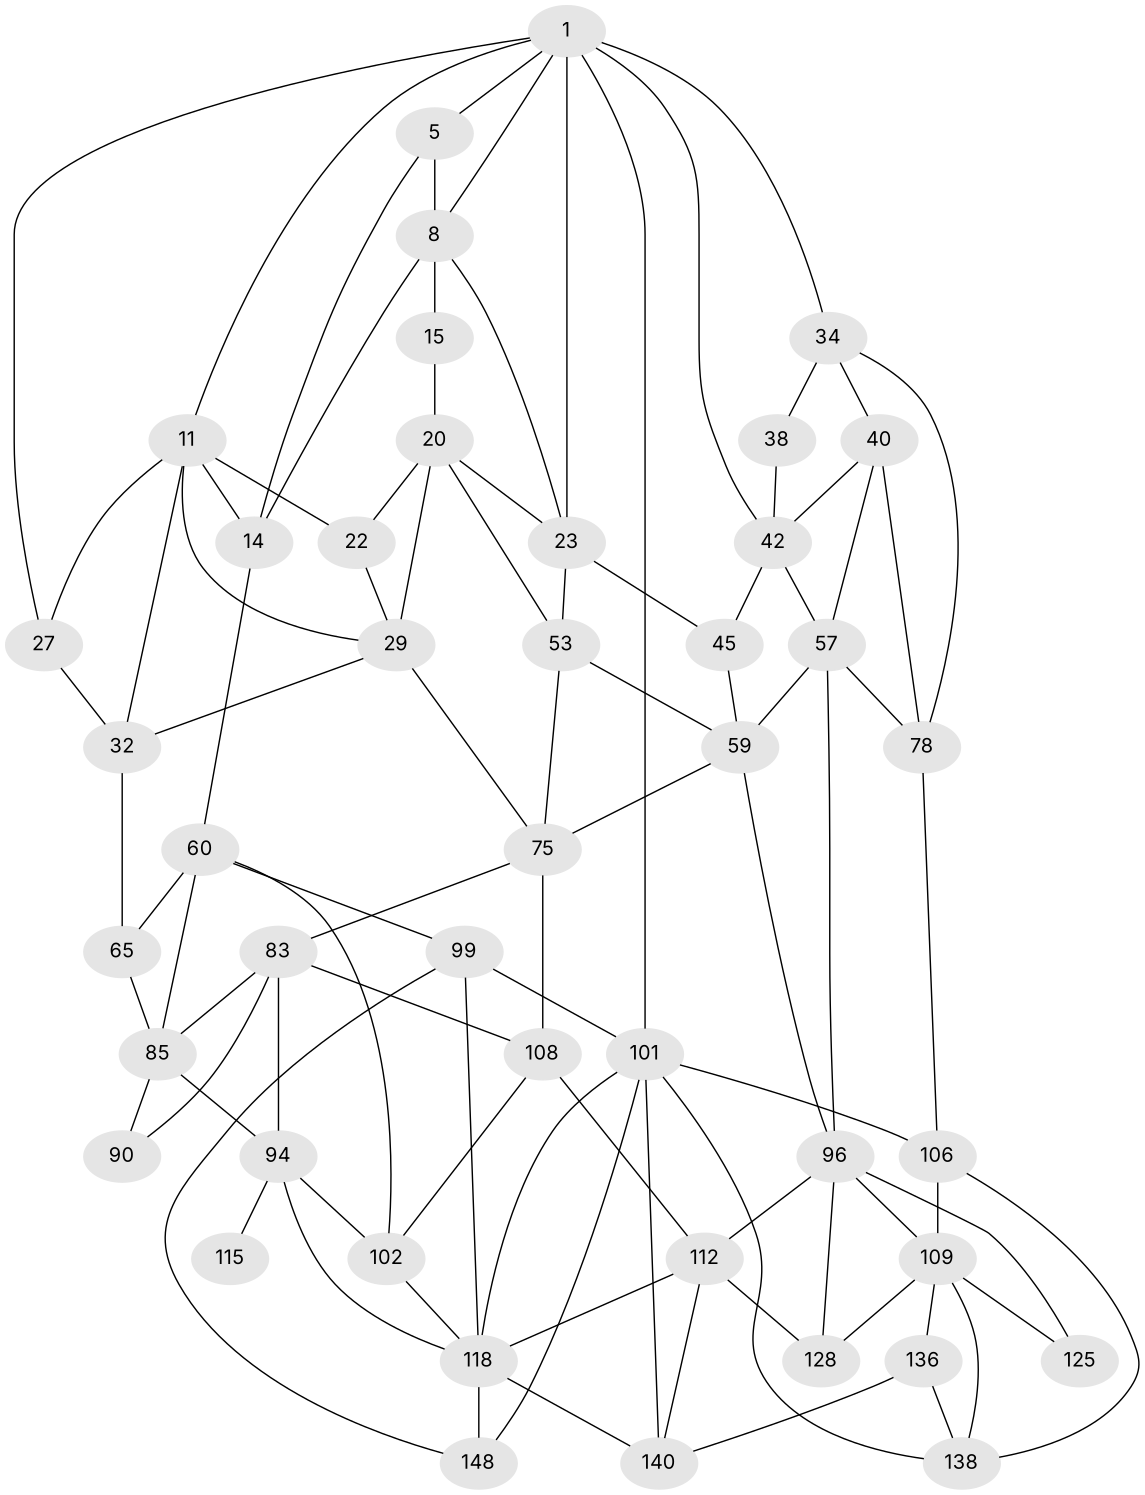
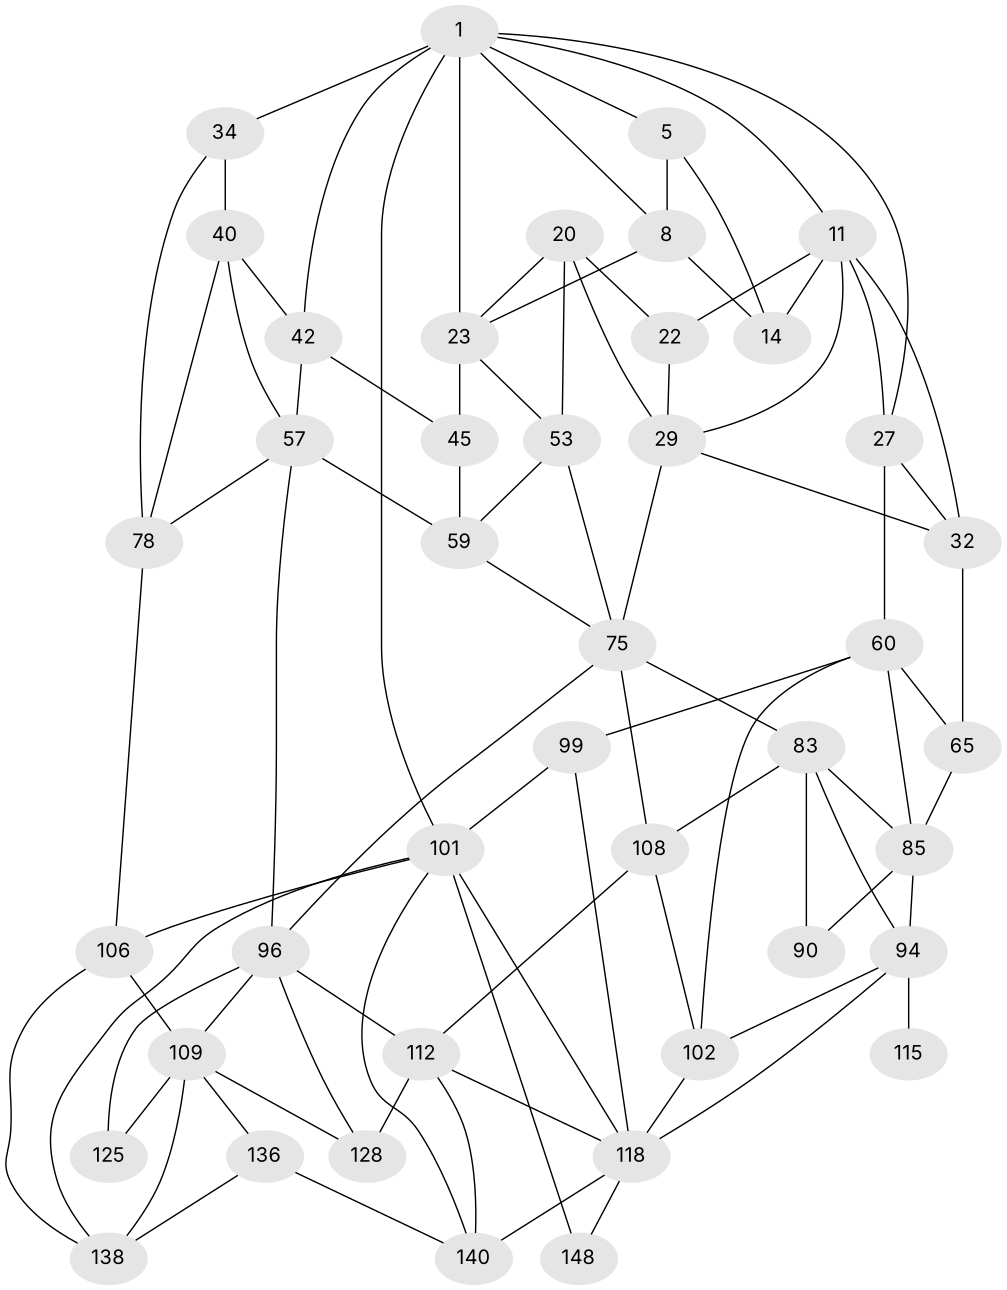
node "15": removed
node "38": removed
edge "14" -- "60": now "27" -- "60"
edge "59" -- "96": now "75" -- "96"
edge "99" -- "148": removed
